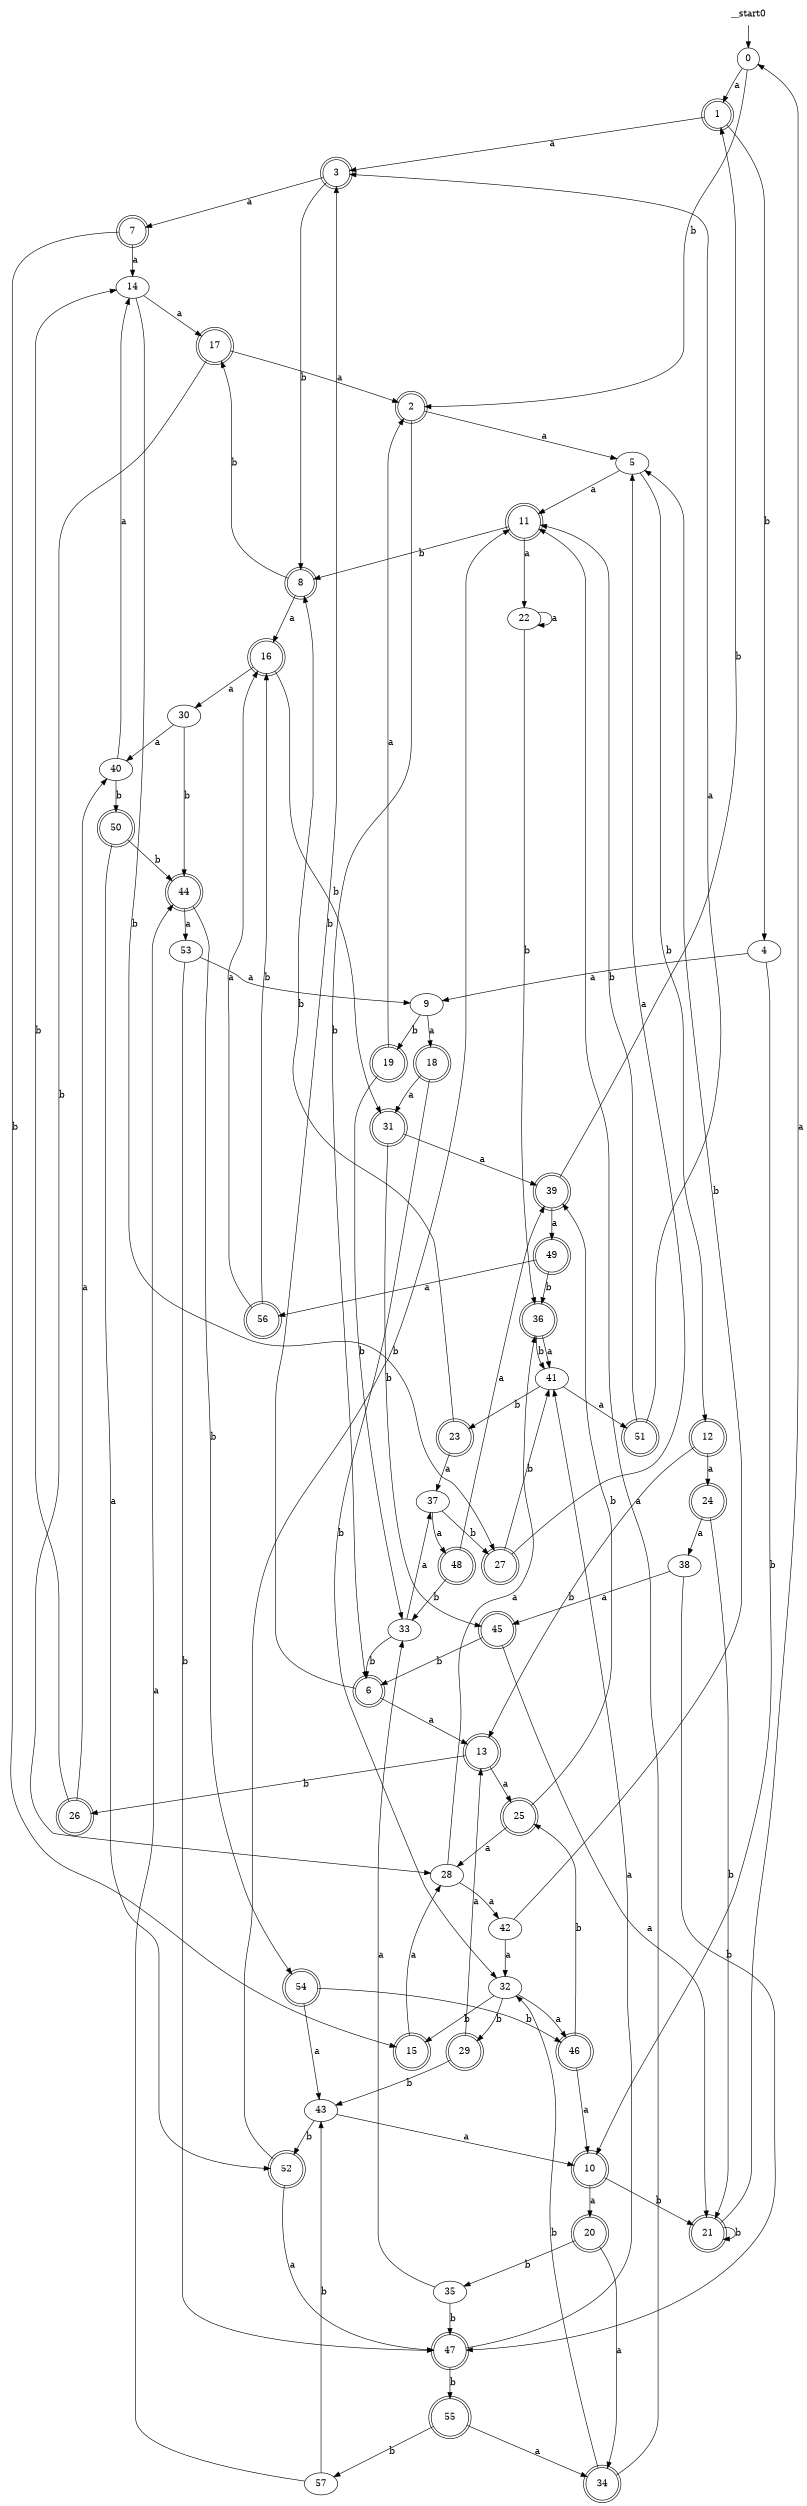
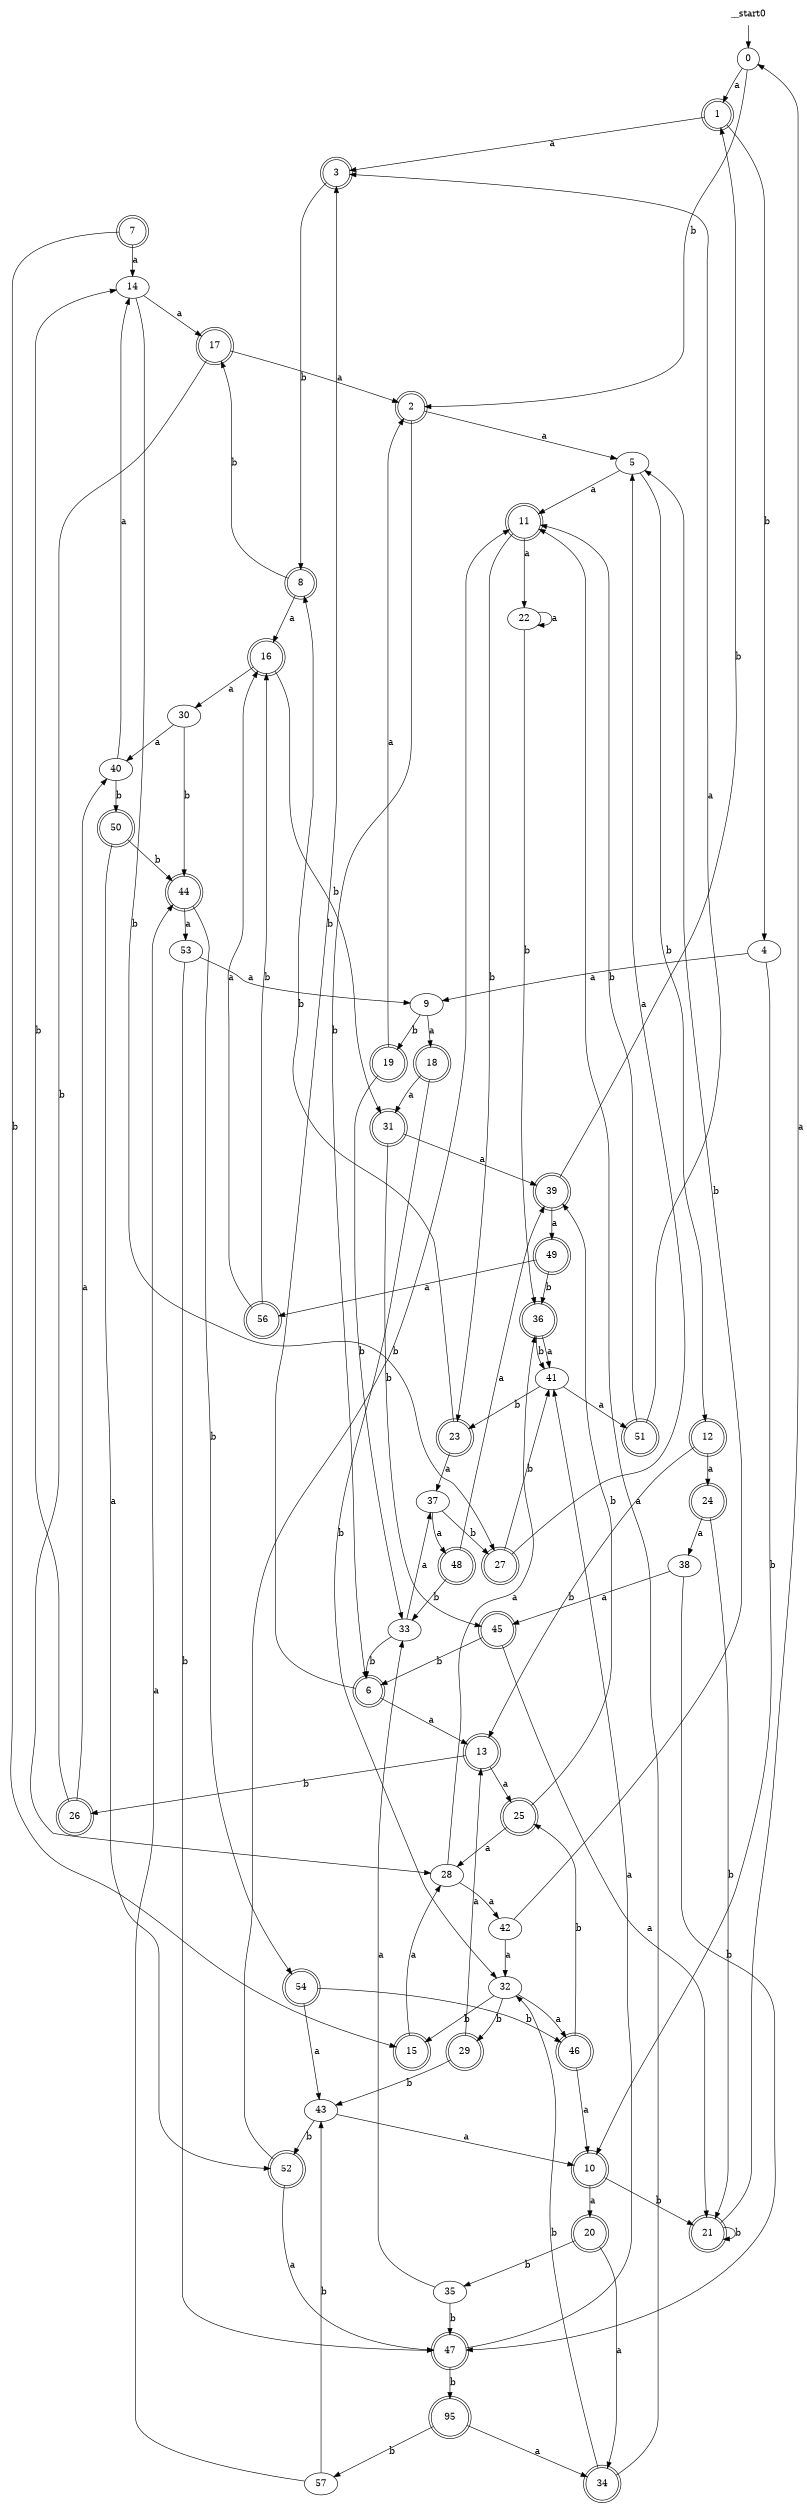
edge "3" -> "7": removed, label "a"
edge "11" -> "8": now "11" -> "23"
node "55": label "55" -> "95"
